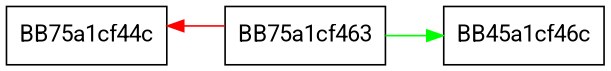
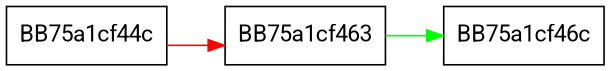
edge "BB75a1cf463" -> "BB75a1cf44c": reversed
node "BB45a1cf46c": label "BB45a1cf46c" -> "BB75a1cf46c"
